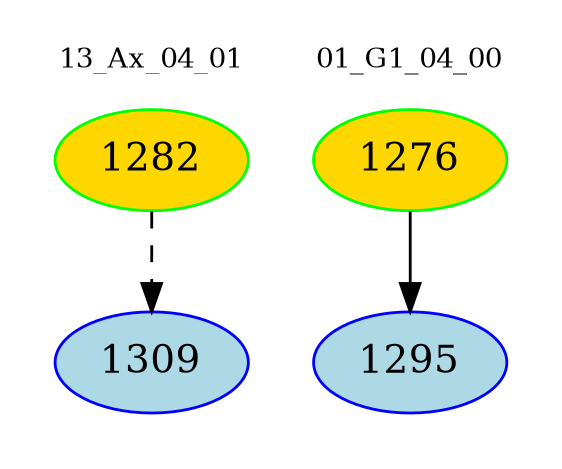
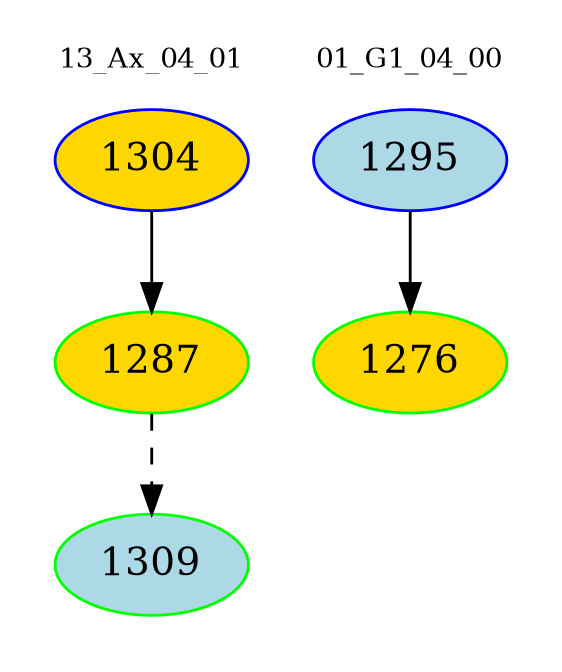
node "1304": added
node "1282": label "1282" -> "1287"
edge "1276" -> "1295": reversed
node "1309": color blue -> green
